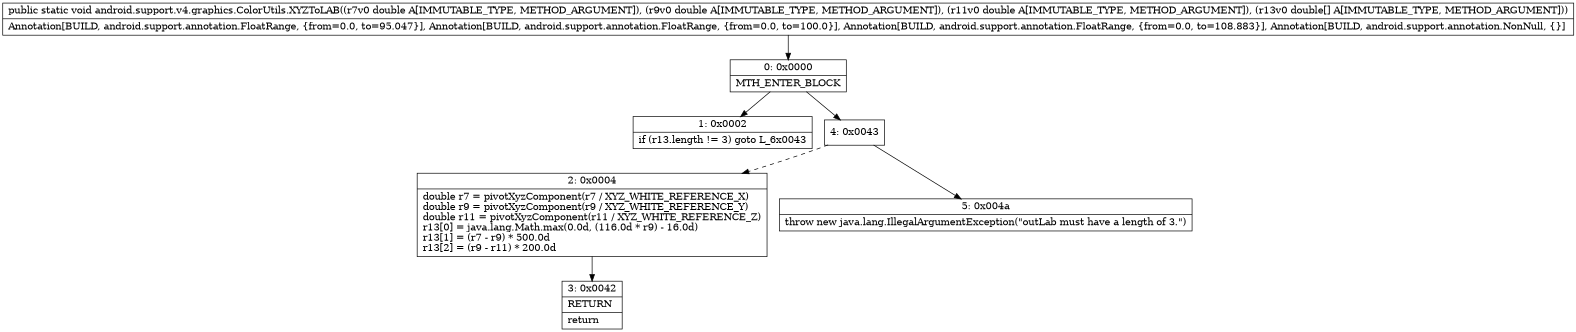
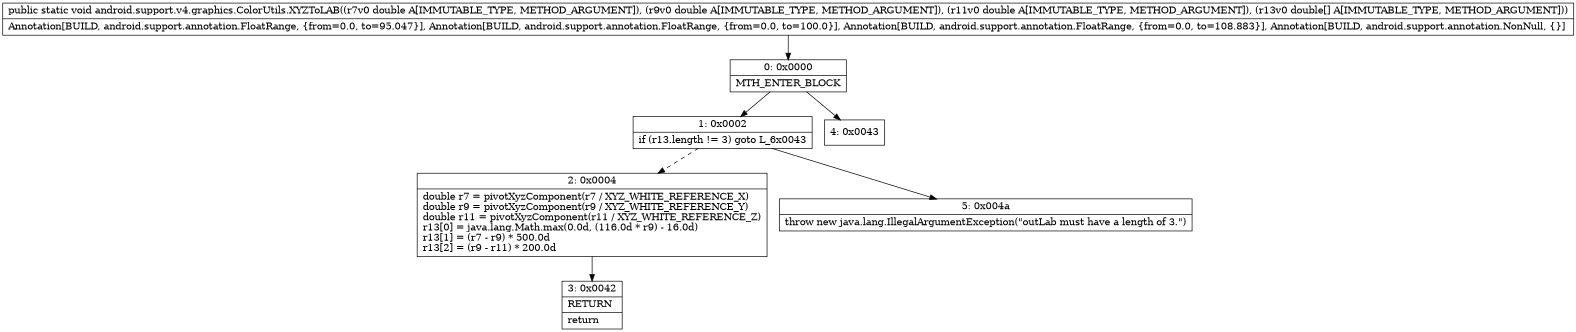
edge "4: 0x0043" -> "2: 0x0004": now "1: 0x0002" -> "2: 0x0004"
edge "4: 0x0043" -> "5: 0x004a": now "1: 0x0002" -> "5: 0x004a"
